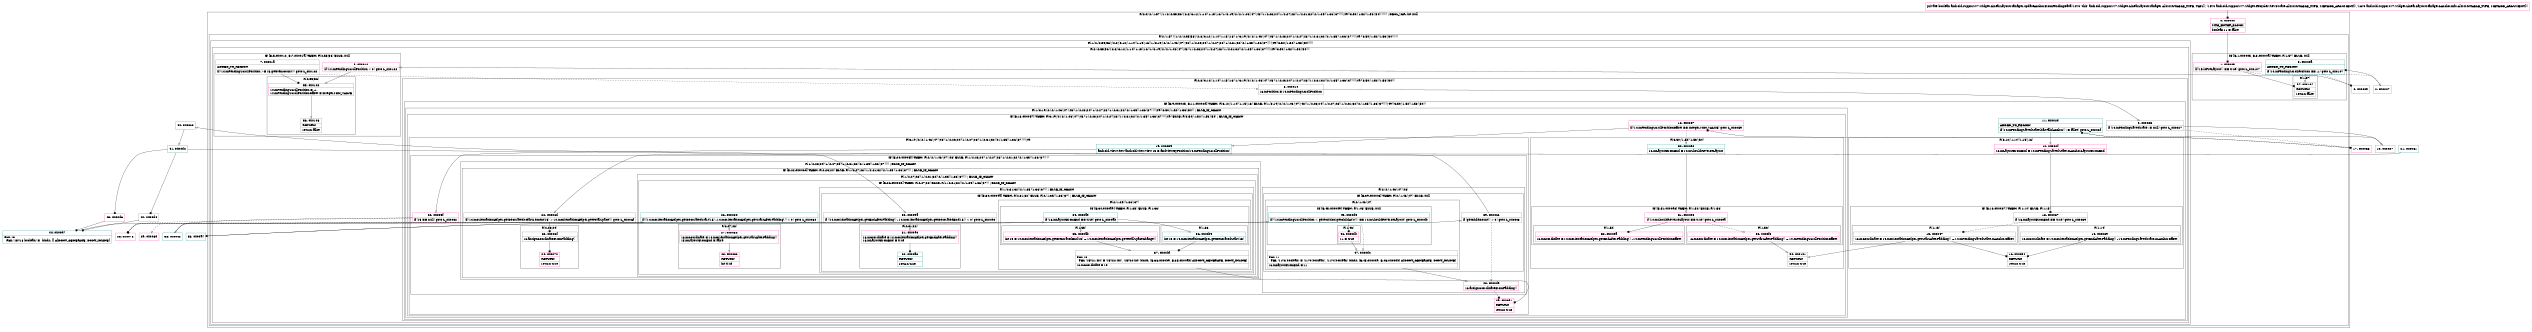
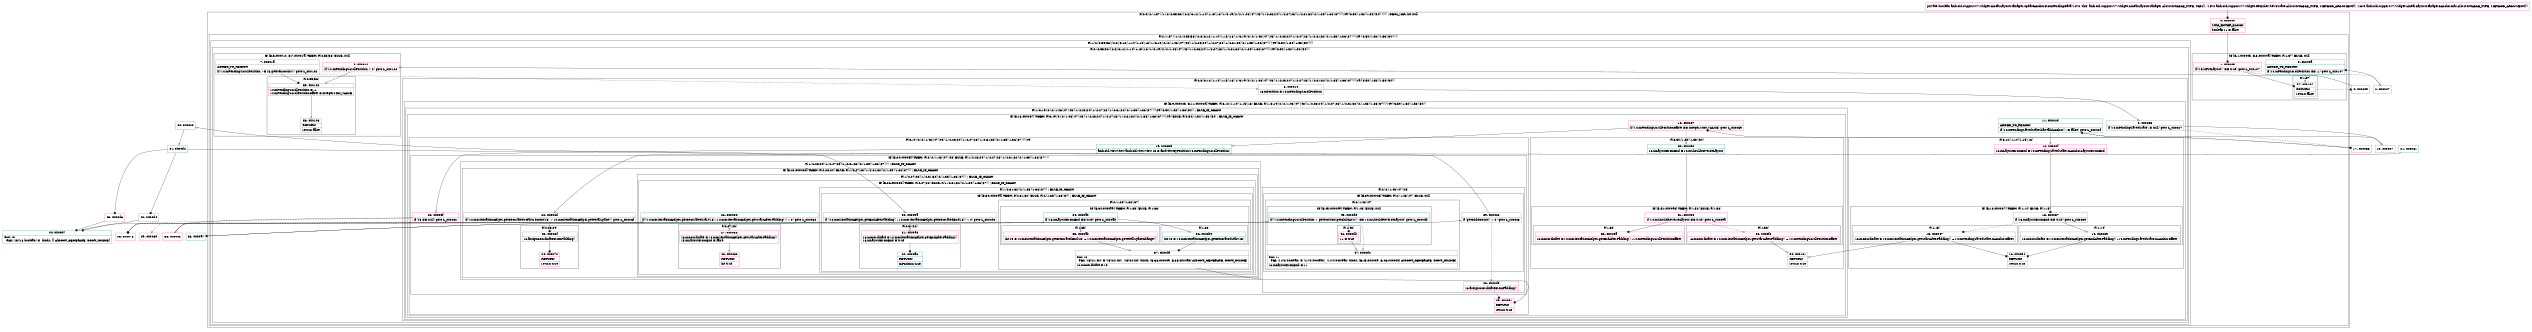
edge "3: 0x000a" -> "4: 0x000e": now "57: 0x0107" -> "4: 0x000e"
edge "13: 0x0037" -> "14: 0x0039": added
node "38: 0x00c2": color teal -> deeppink
node "32: 0x00a6": text "return true" -> "mPosition true"
edge "47: 0x00dc" -> "48: 0x00de": removed
